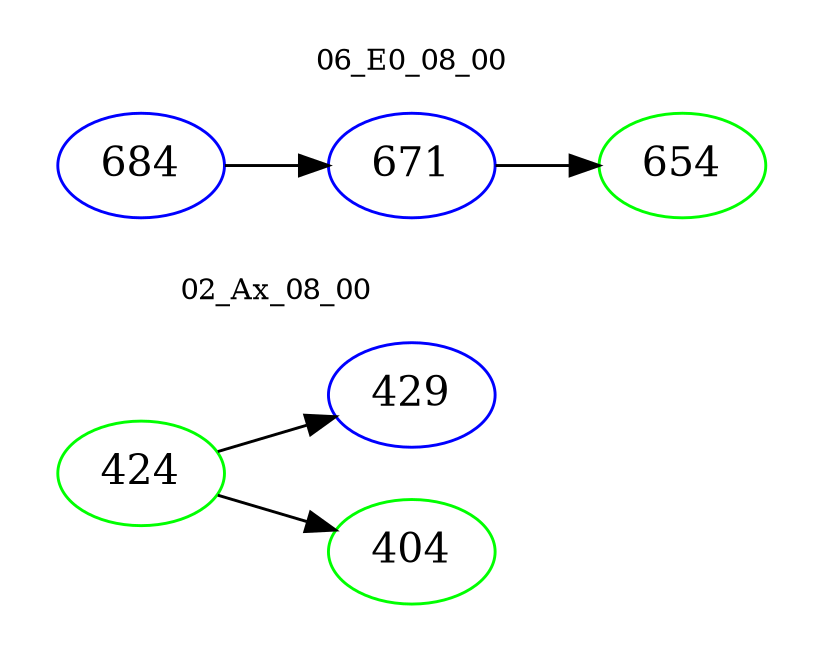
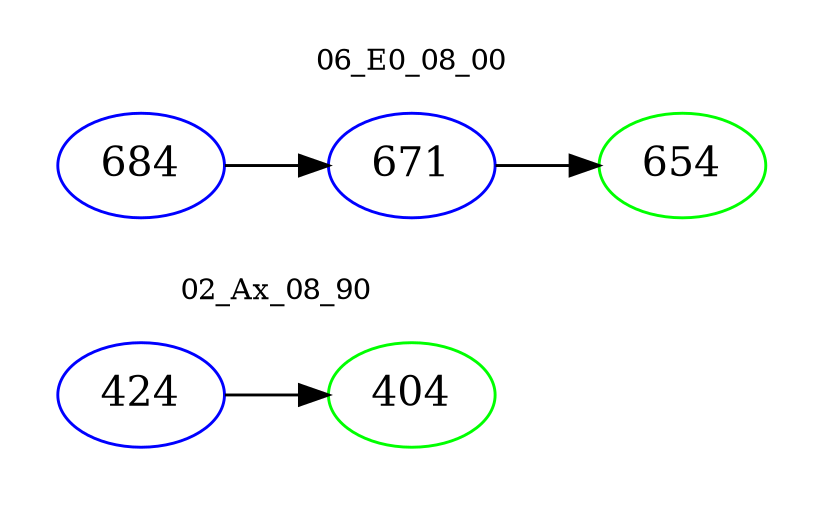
cluster "02_Ax_08_00": label "02_Ax_08_00" -> "02_Ax_08_90"
node "429": removed
node "424": color green -> blue
